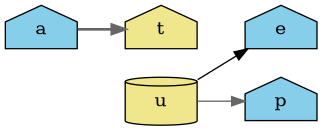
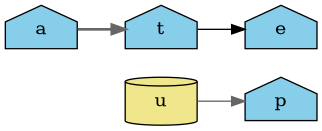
node "t": fillcolor khaki -> skyblue
edge "u" -> "e": now "t" -> "e"
